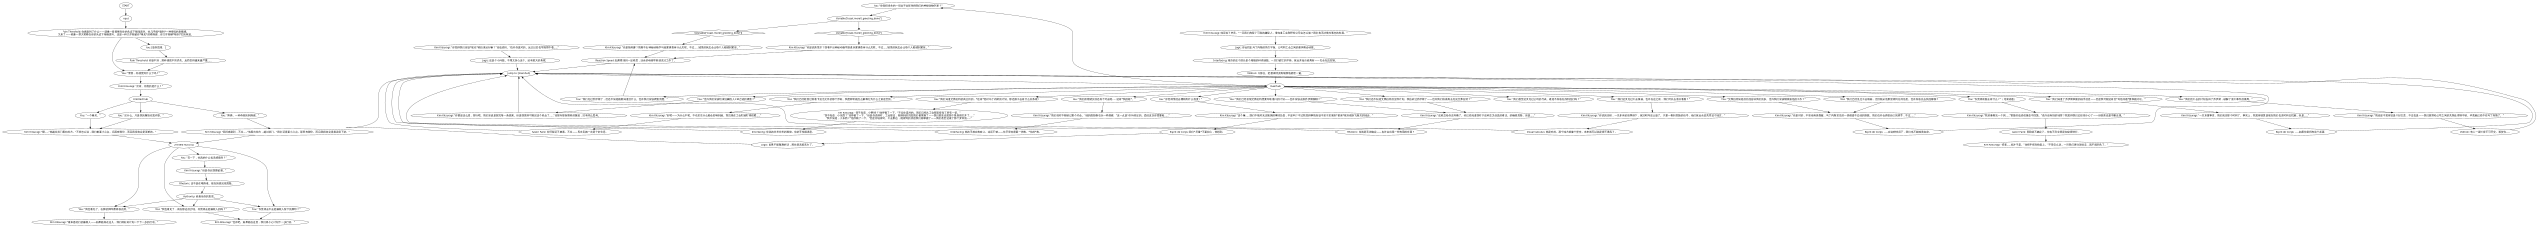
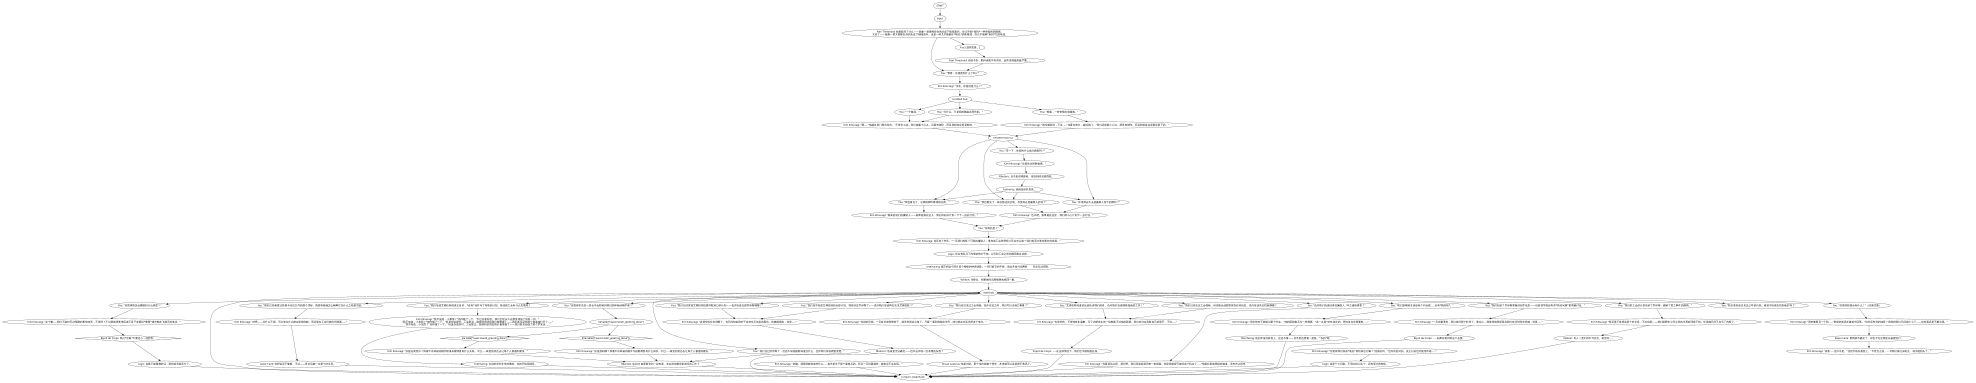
node "Esprit de Corps: 我们*尽量*不要担心，他想到。": shape ellipse -> diamond
node "You: “你指的是？”": added
node "Kim Kitsuragi: “的确。我觉得她知道些什么……也许是关于那个雇佣兵的。而且一旦问题爆发，她肯定不会在场。”": added
